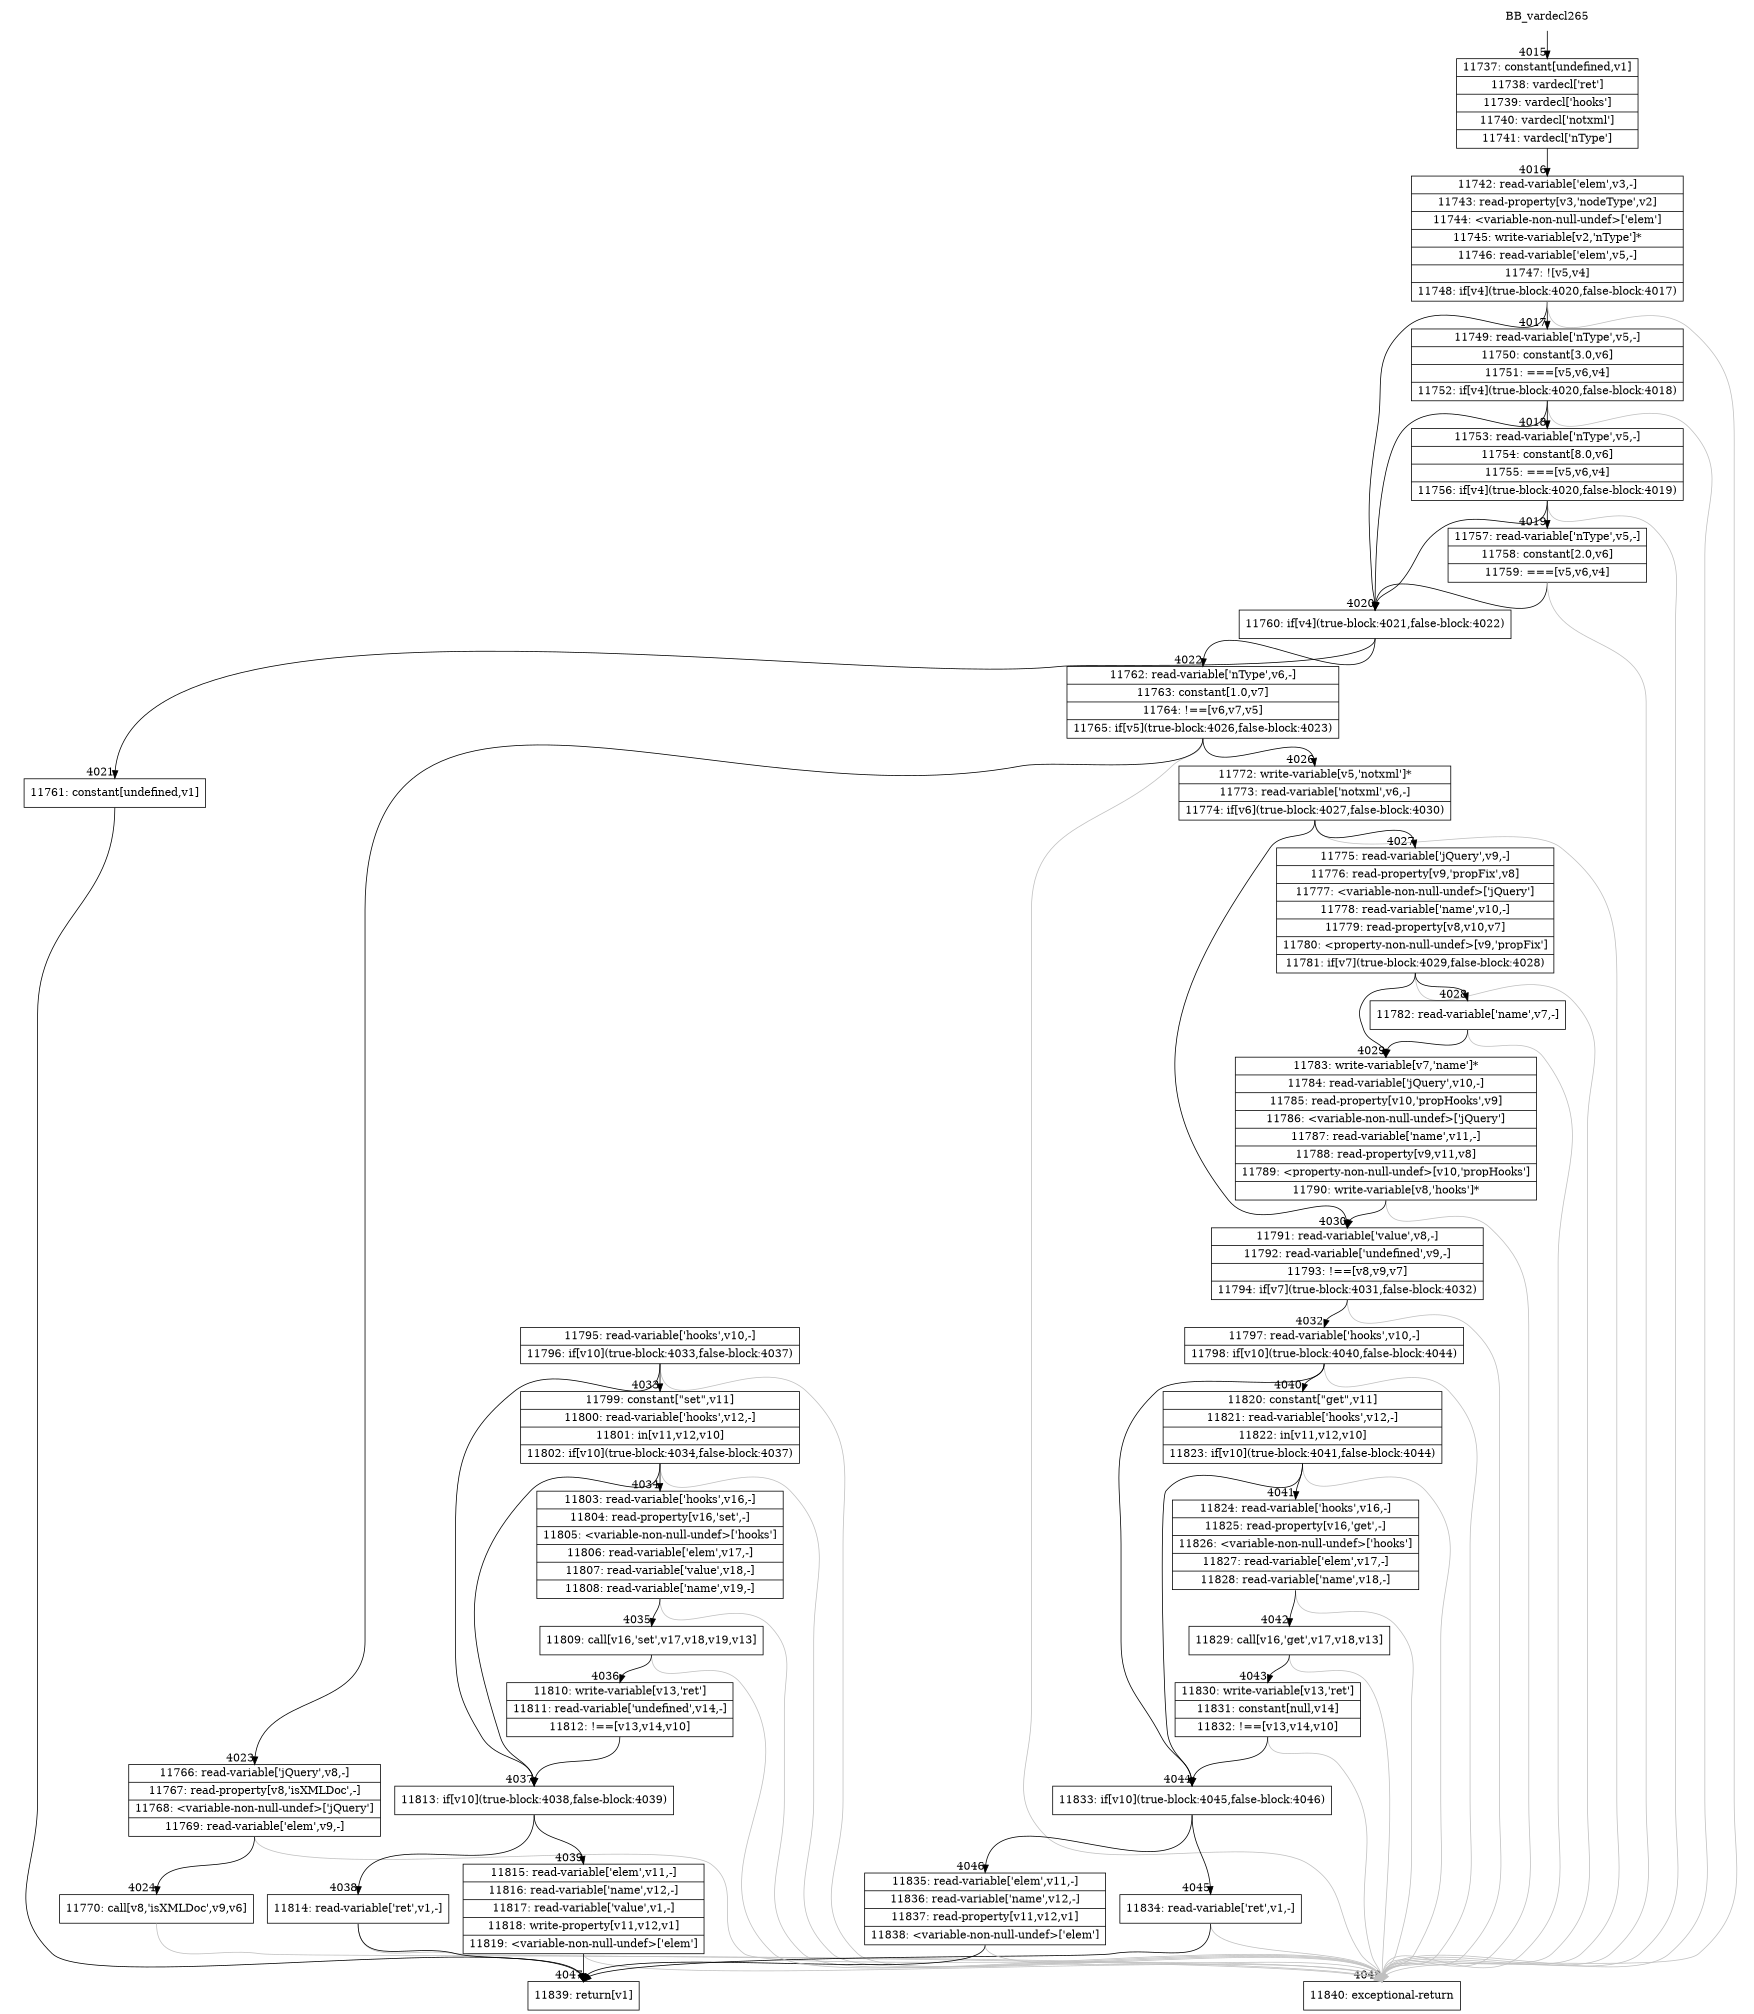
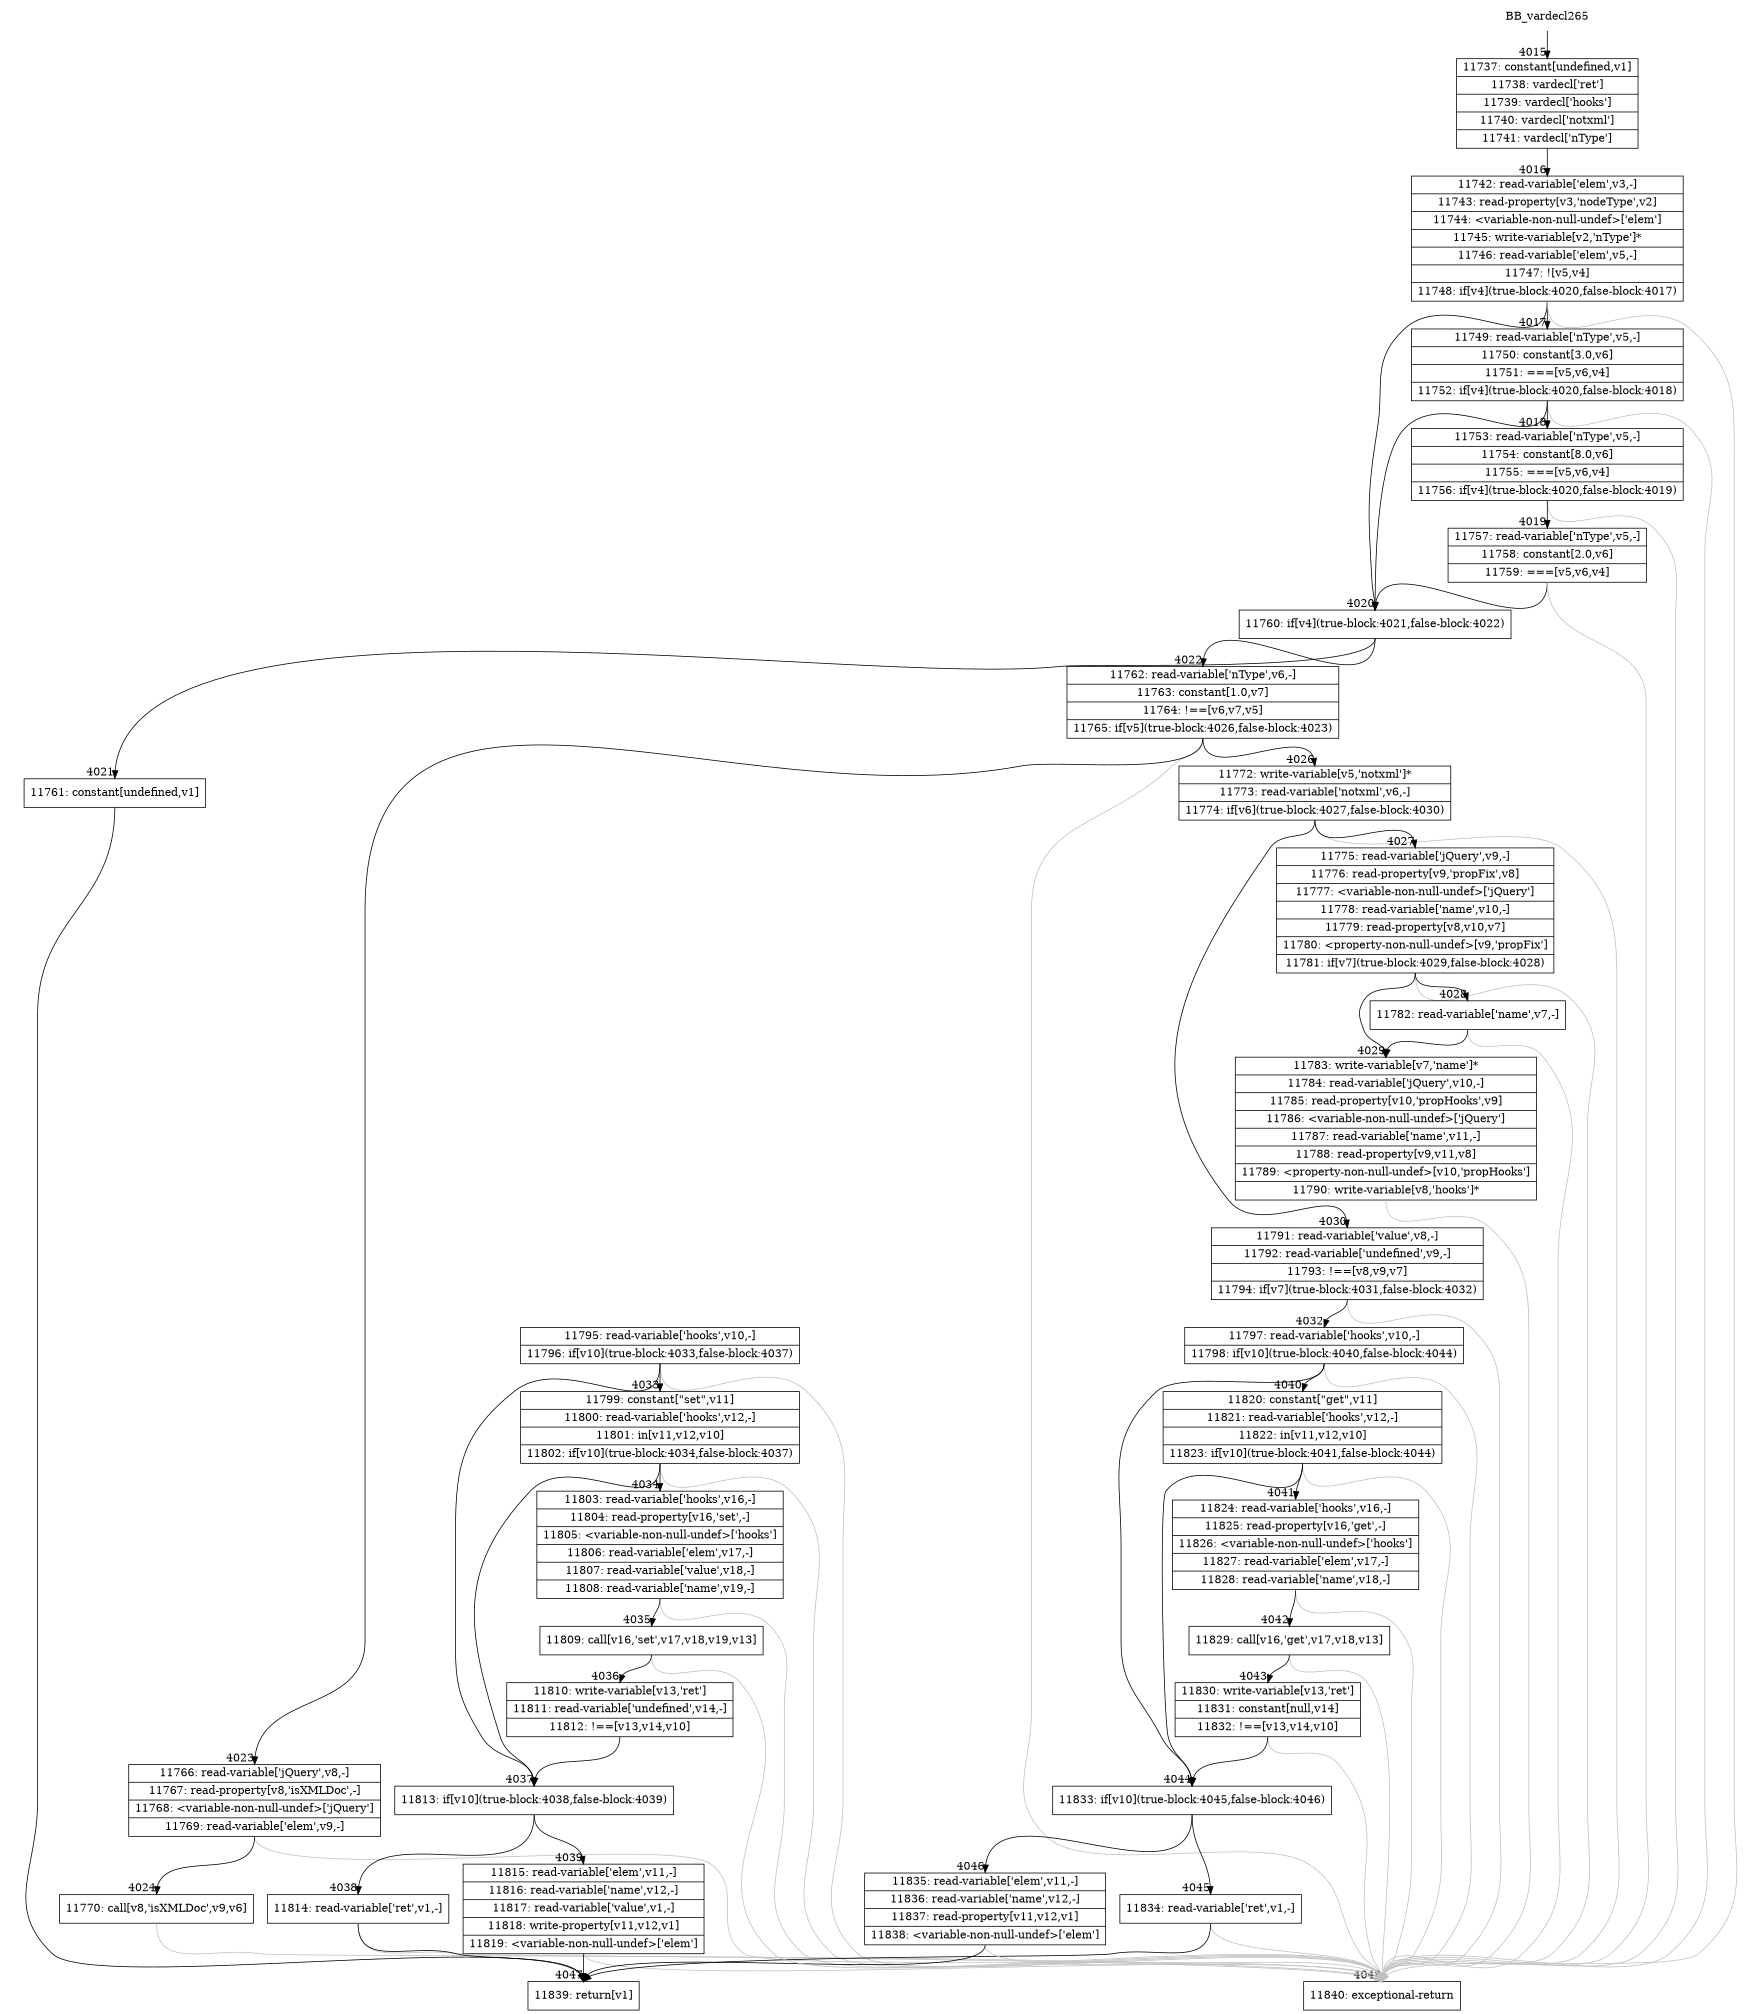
edge "11753: read-variable['nType',v5,-]" -> "11760: if[v4](true-block:4021,false-block:4022)": removed
edge "11783: write-variable[v7,'name']*" -> "11791: read-variable['value',v8,-]": removed
